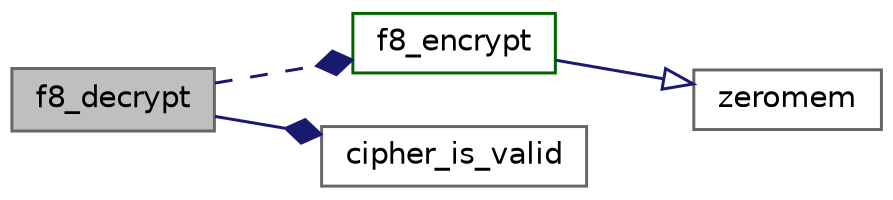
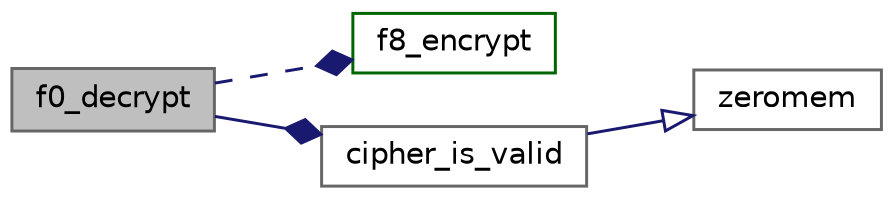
edge "f8_encrypt" -> "zeromem": now "cipher_is_valid" -> "zeromem"
node "f8_decrypt": label "f8_decrypt" -> "f0_decrypt"
